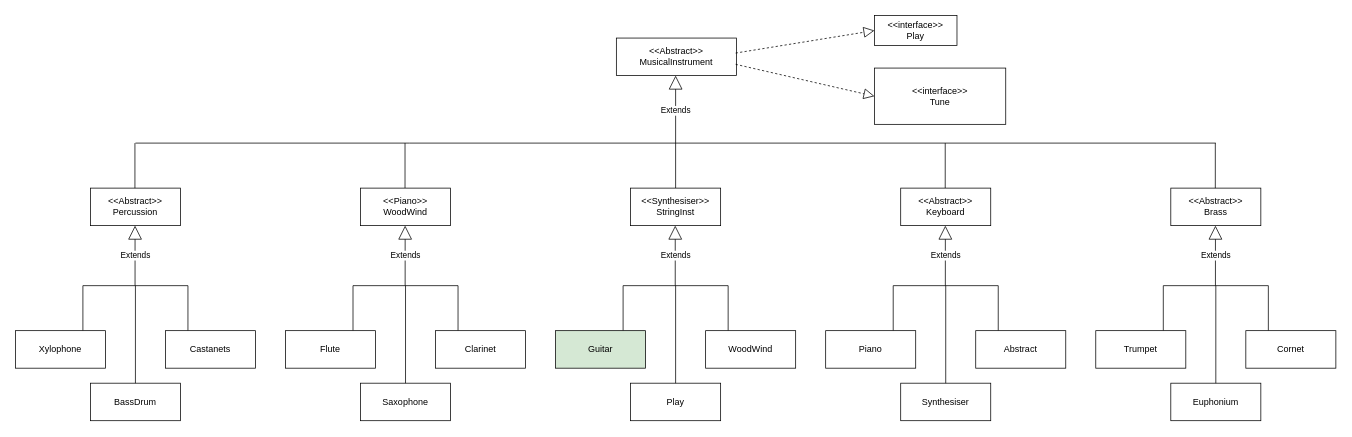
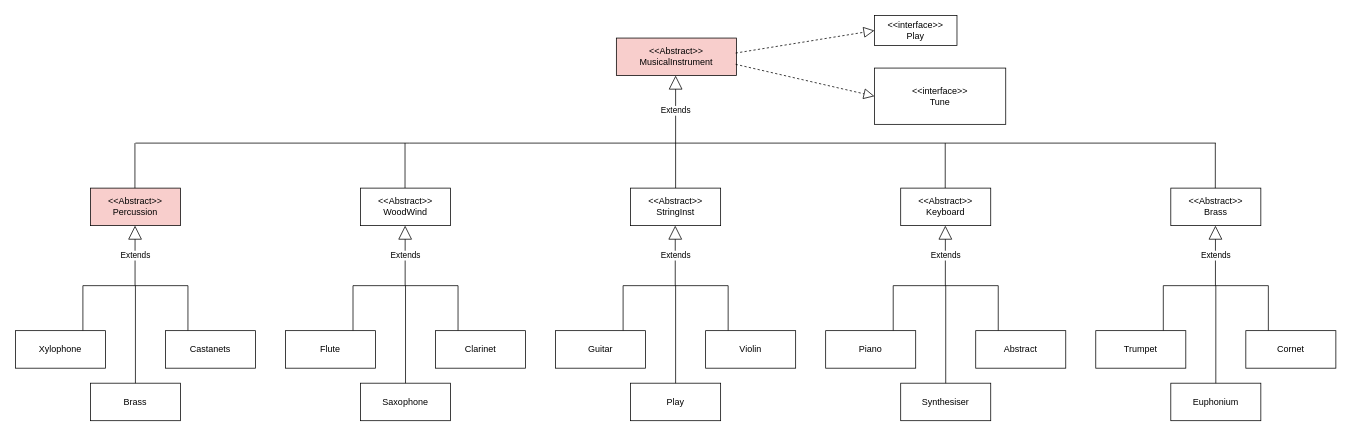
node "<<Abstract>> MusicalInstrument": fillcolor #ffffff -> #f8cecc
node "<<Abstract>> Percussion": fillcolor #ffffff -> #f8cecc
node "<<Piano>> WoodWind": label "<<Piano>> WoodWind" -> "<<Abstract>> WoodWind"
node "<<Synthesiser>> StringInst": label "<<Synthesiser>> StringInst" -> "<<Abstract>> StringInst"
node "Guitar": fillcolor #d5e8d4 -> #ffffff
node "WoodWind": label "WoodWind" -> "Violin"
node "BassDrum": label "BassDrum" -> "Brass"
